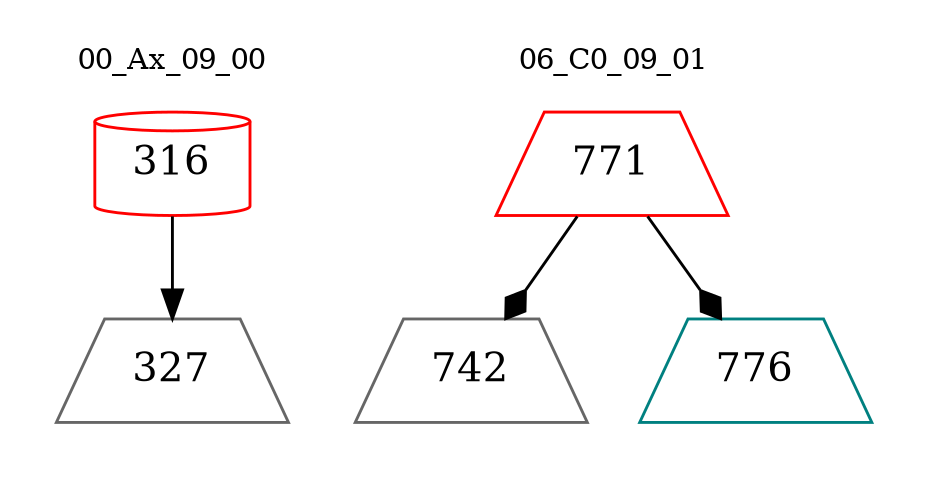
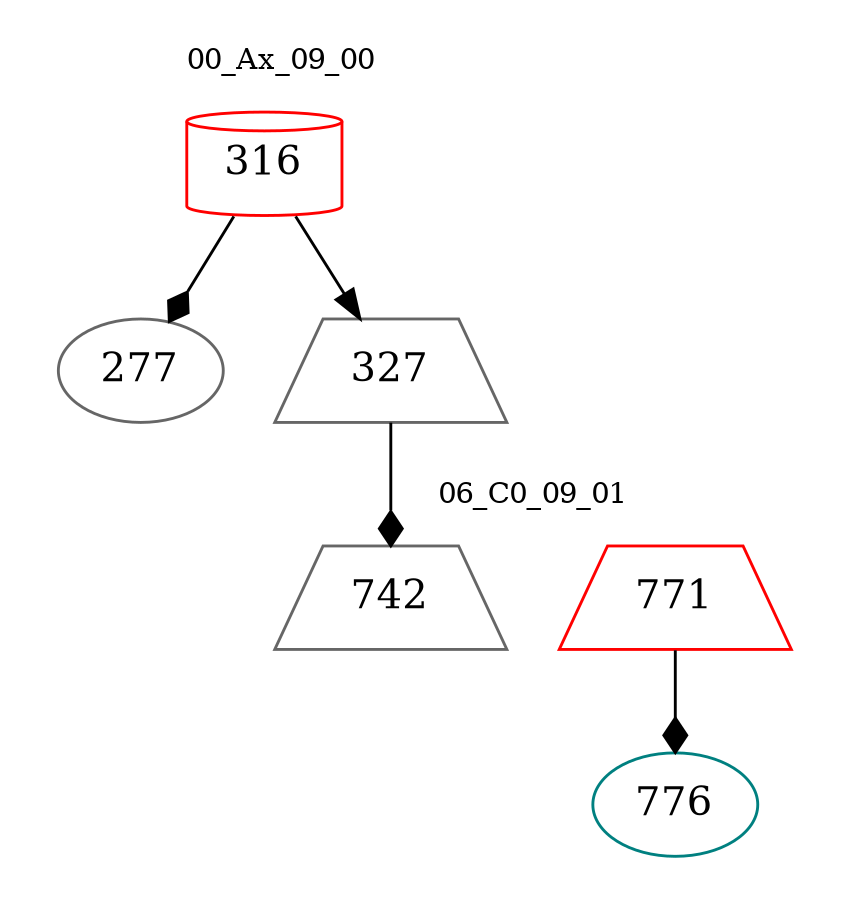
edge "771" -> "742": now "327" -> "742"
node "277": added
node "776": shape trapezium -> ellipse
